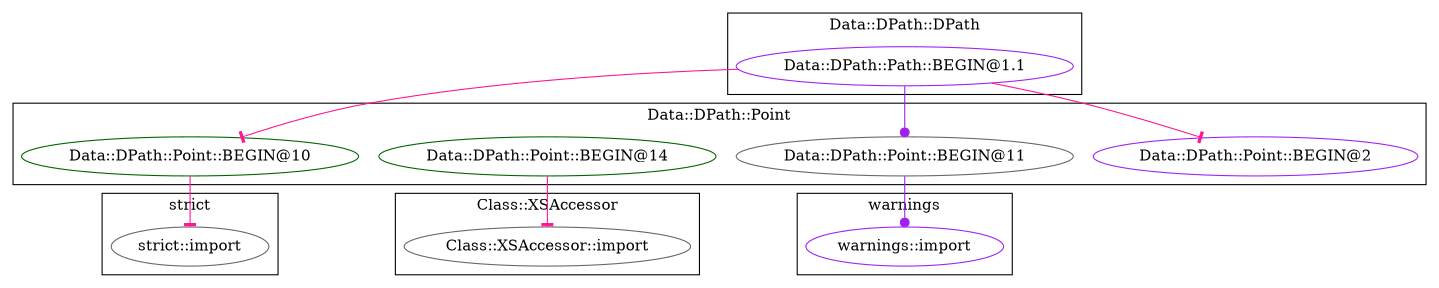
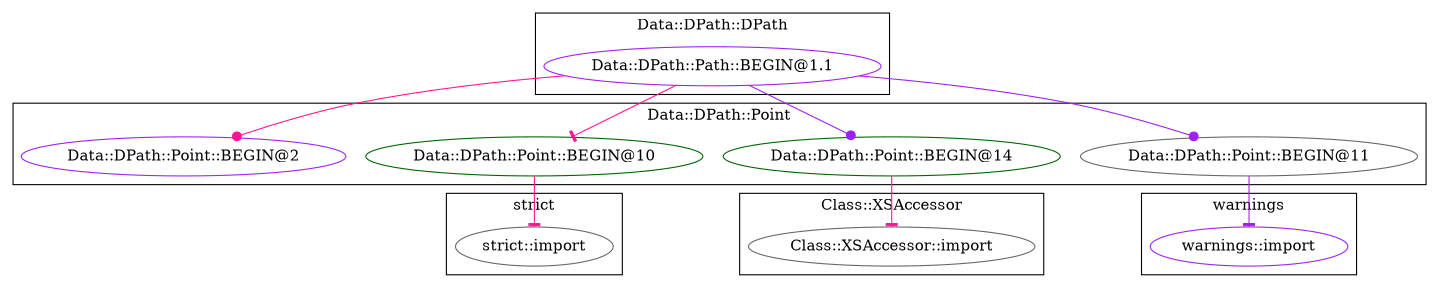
edge "Data::DPath::Path::BEGIN@1.1" -> "Data::DPath::Point::BEGIN@14": added
edge "Data::DPath::Path::BEGIN@1.1" -> "Data::DPath::Point::BEGIN@2": arrowhead tee -> dot
edge "Data::DPath::Point::BEGIN@11" -> "warnings::import": arrowhead dot -> tee
